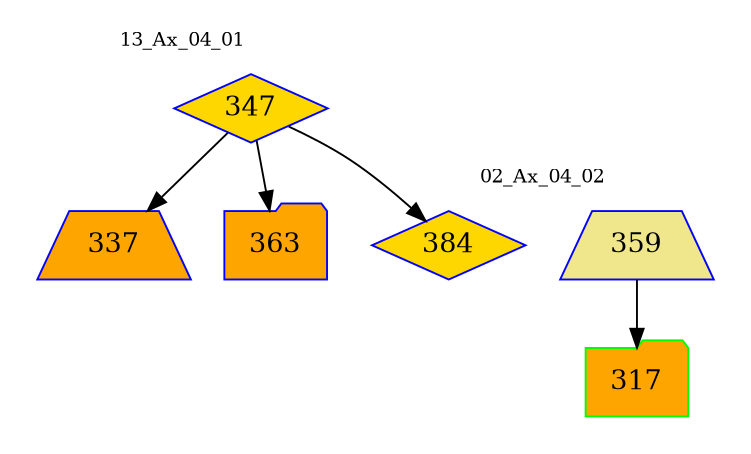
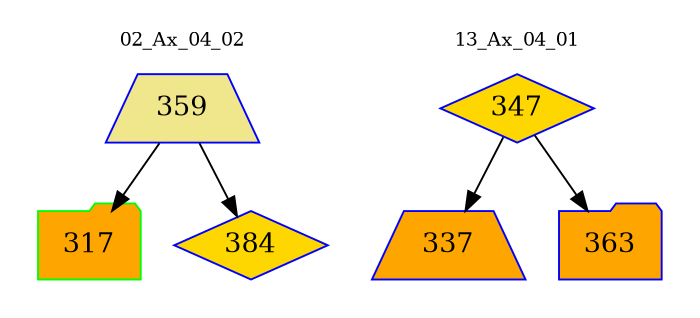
edge "347" -> "384": now "359" -> "384"
